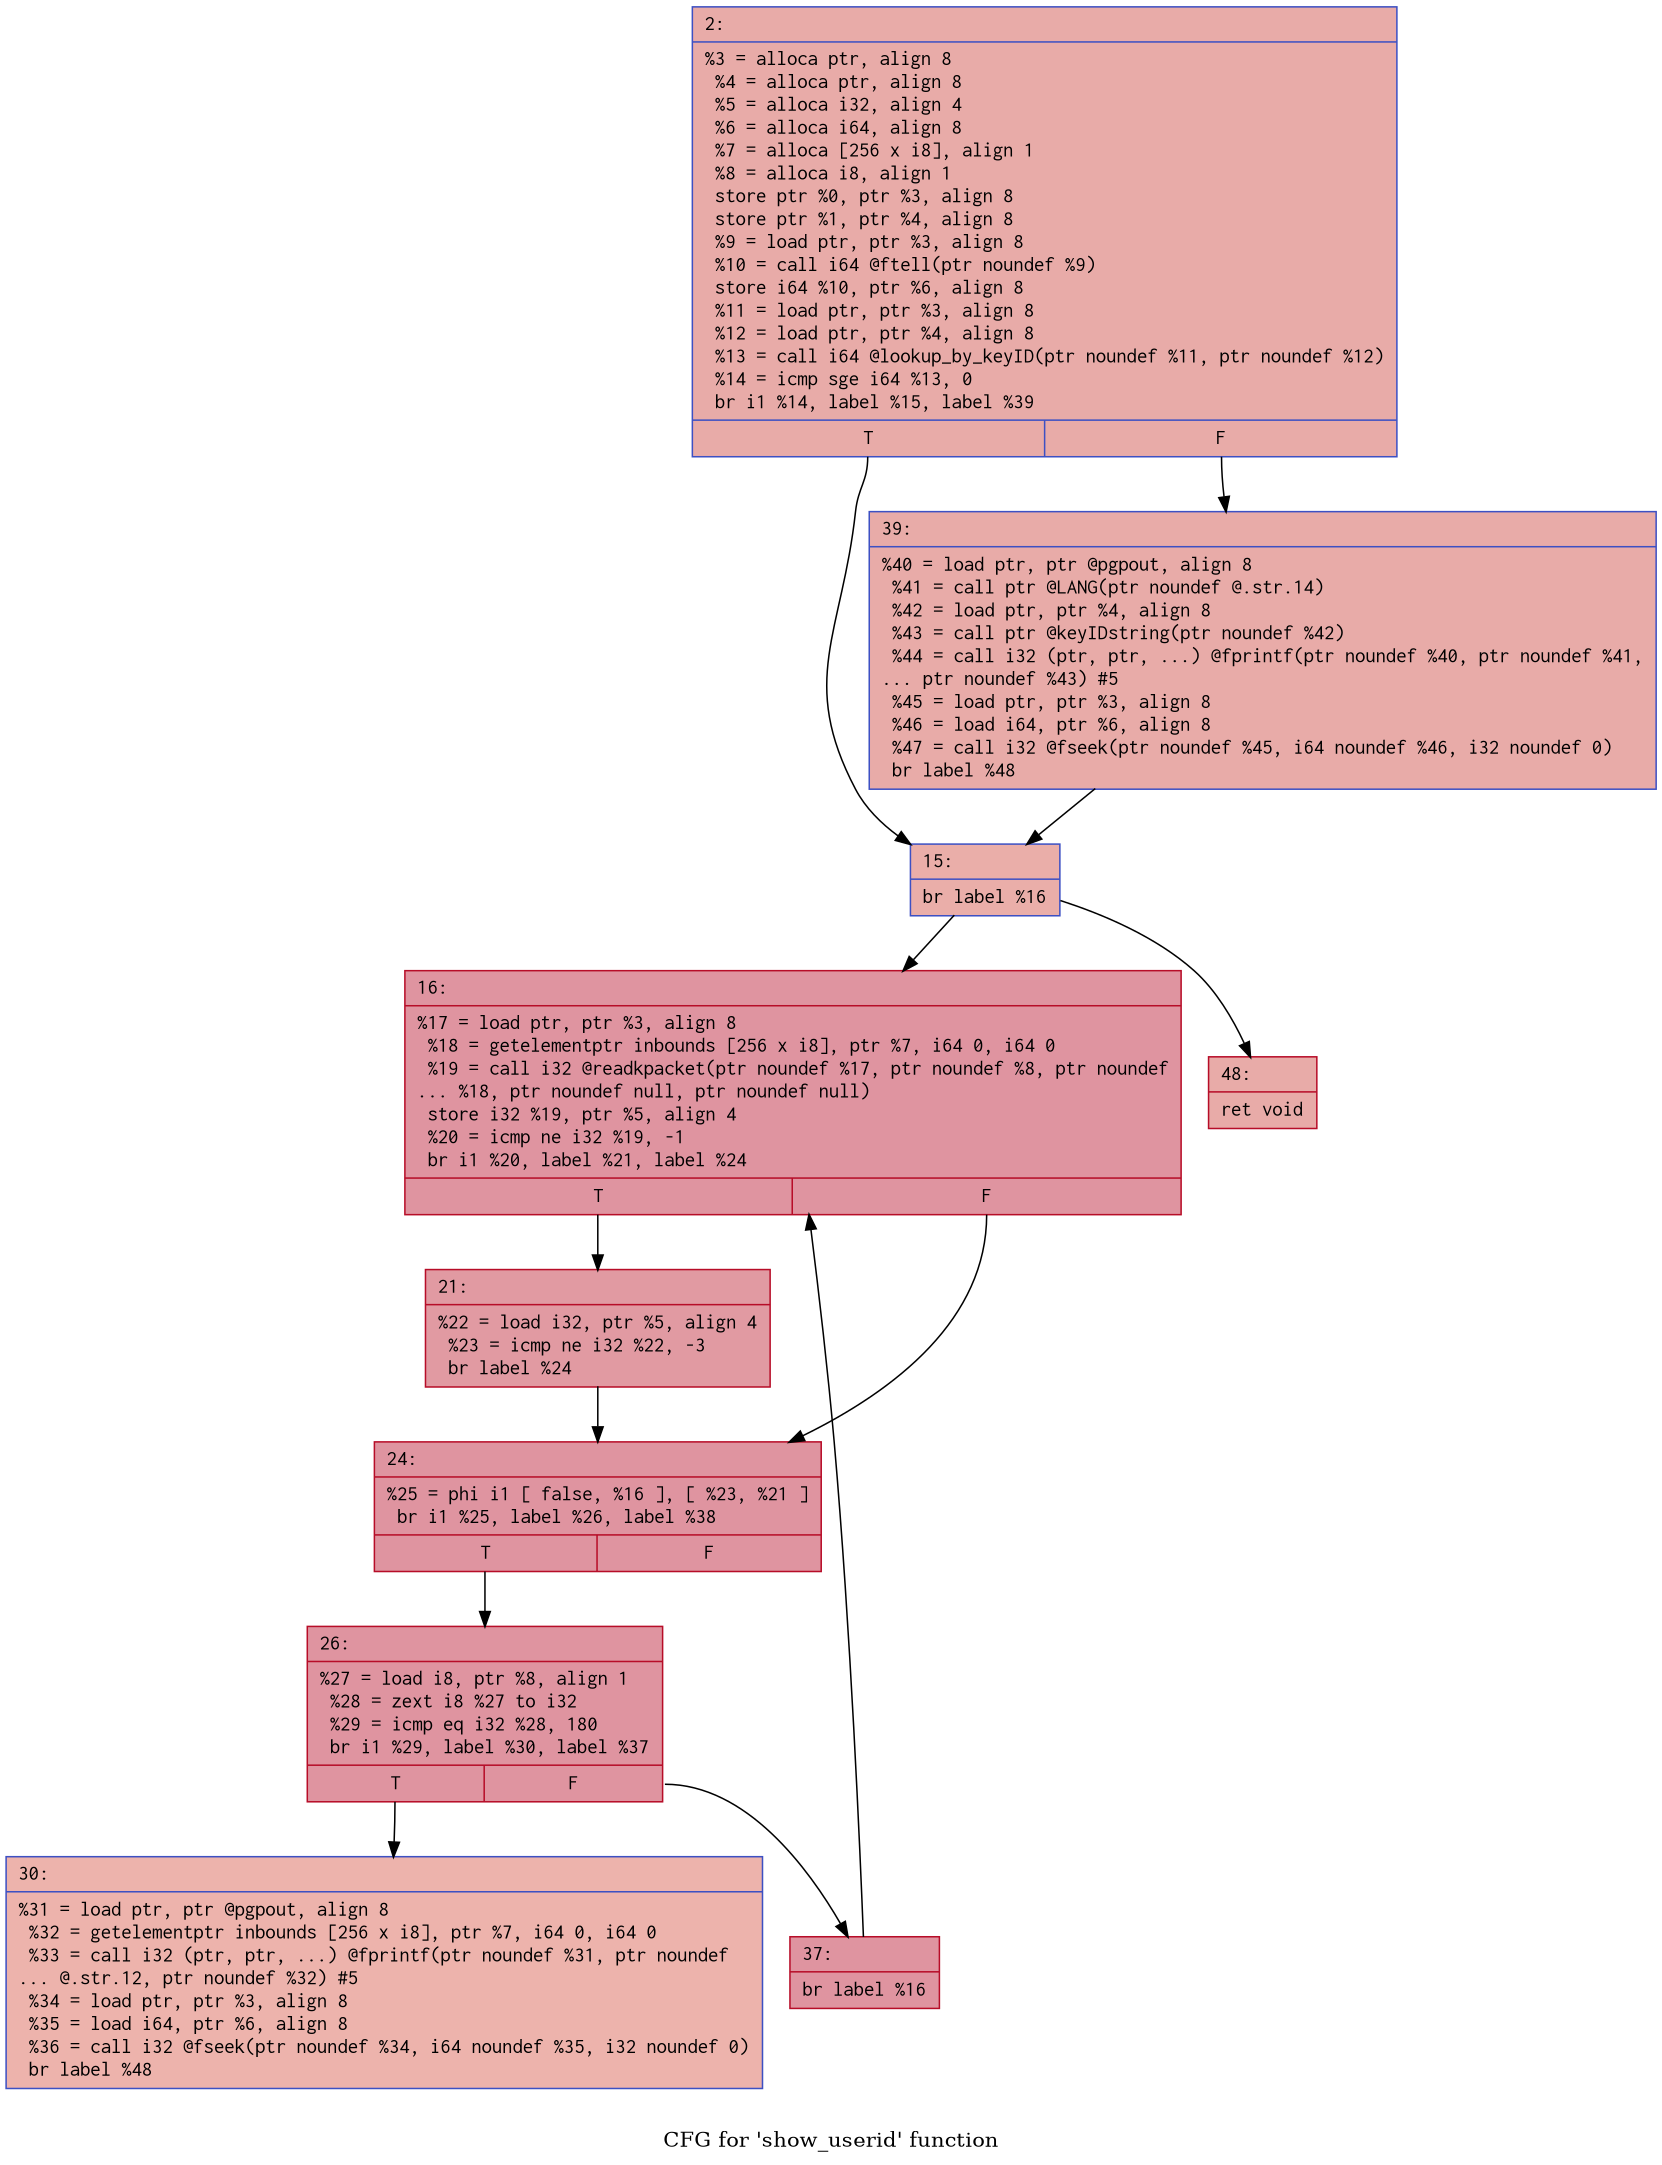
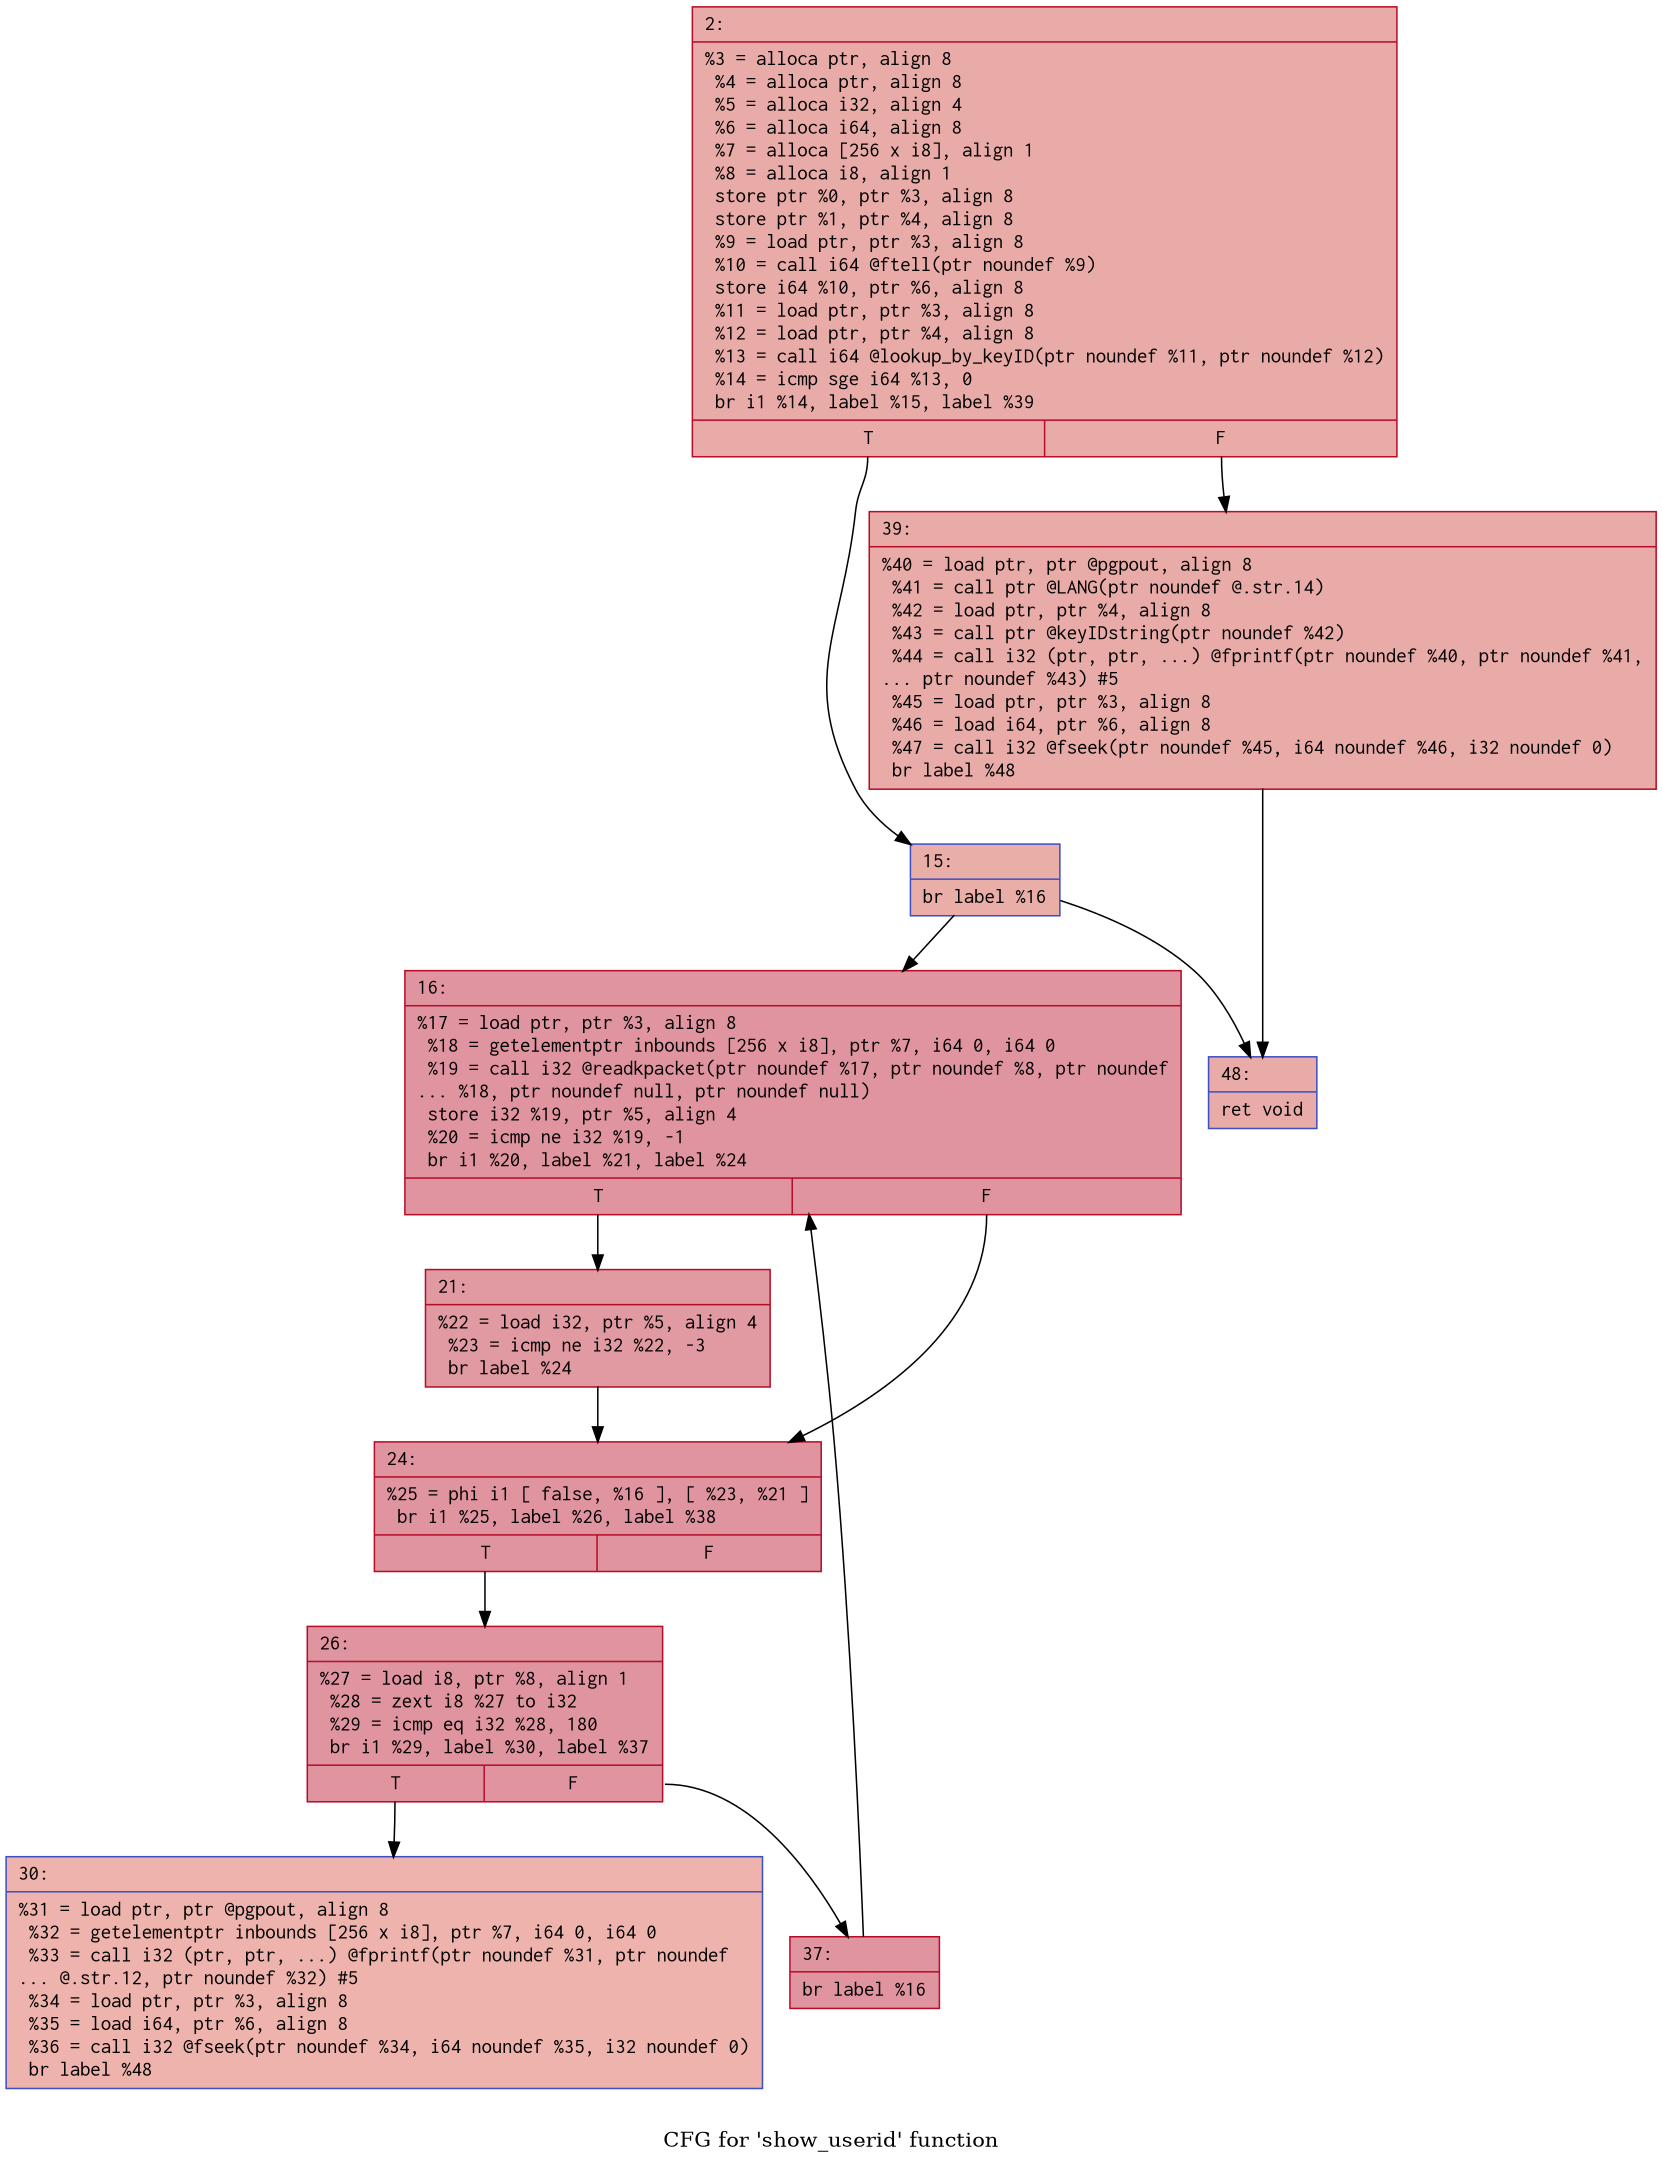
node "2:": color #3d50c3ff -> #b70d28ff
node "39:": color #3d50c3ff -> #b70d28ff
edge "39:" -> "15:": now "39:" -> "48:"
node "48:": color #b70d28ff -> #3d50c3ff
